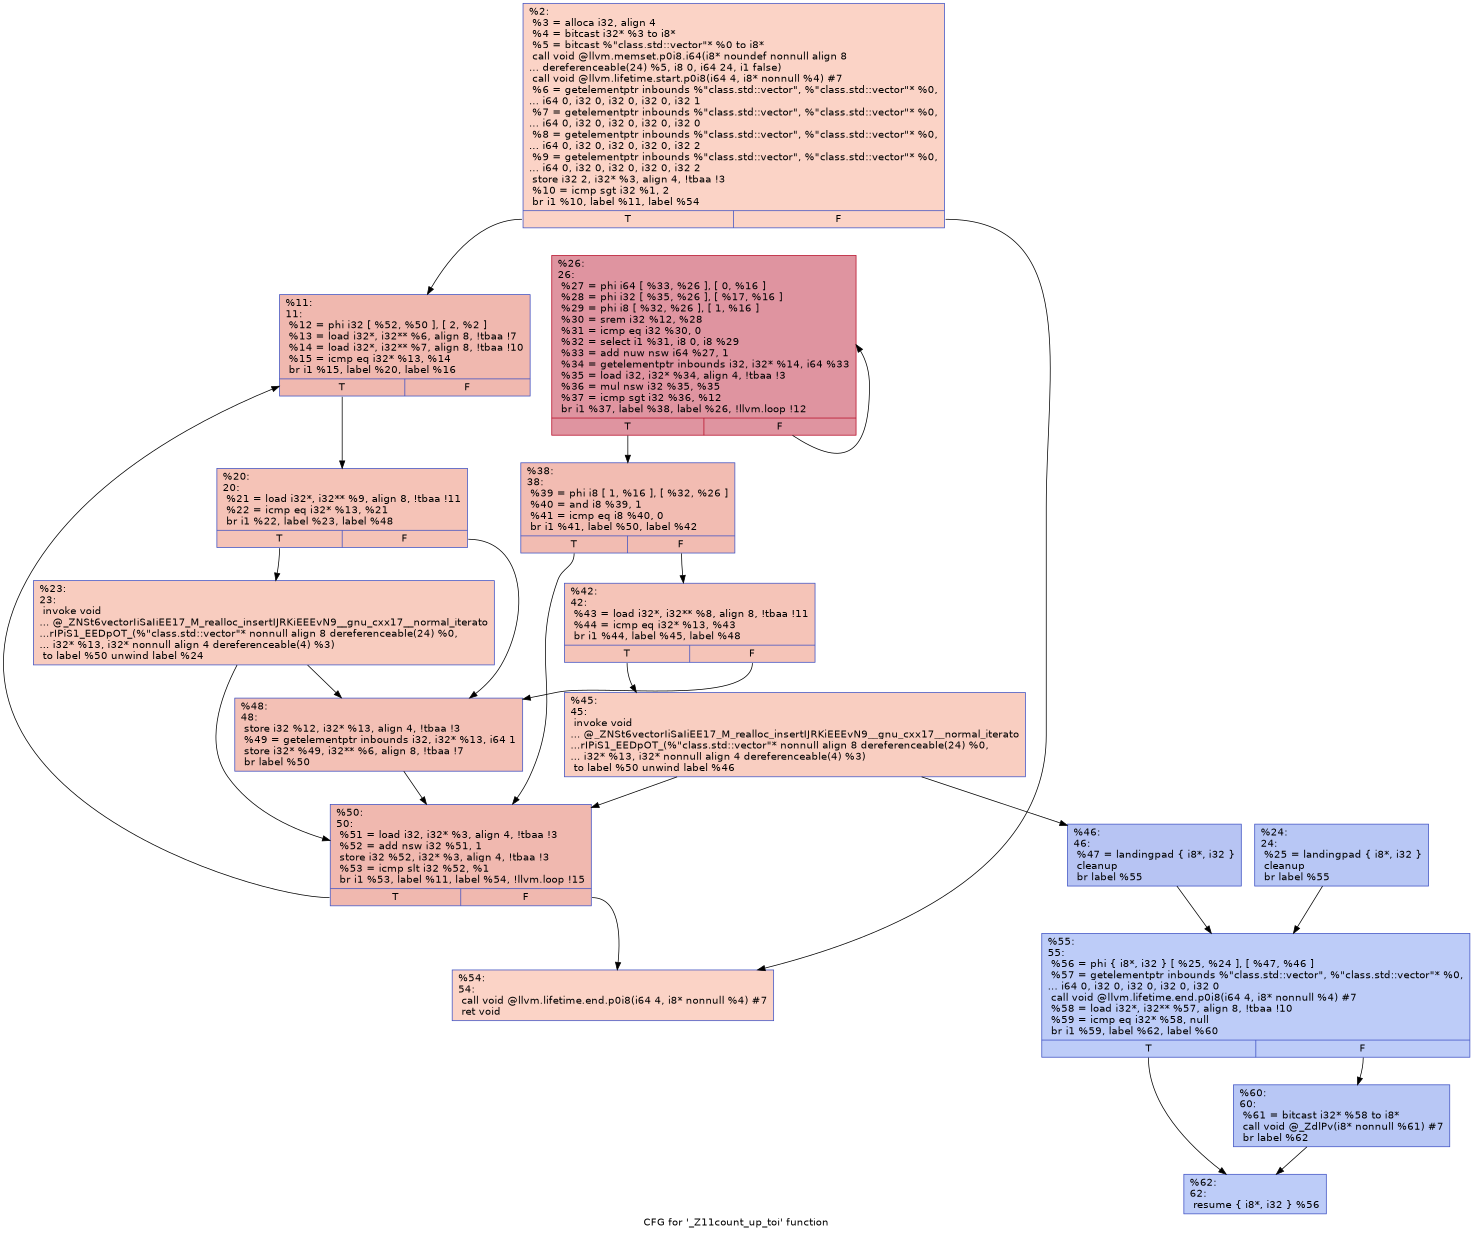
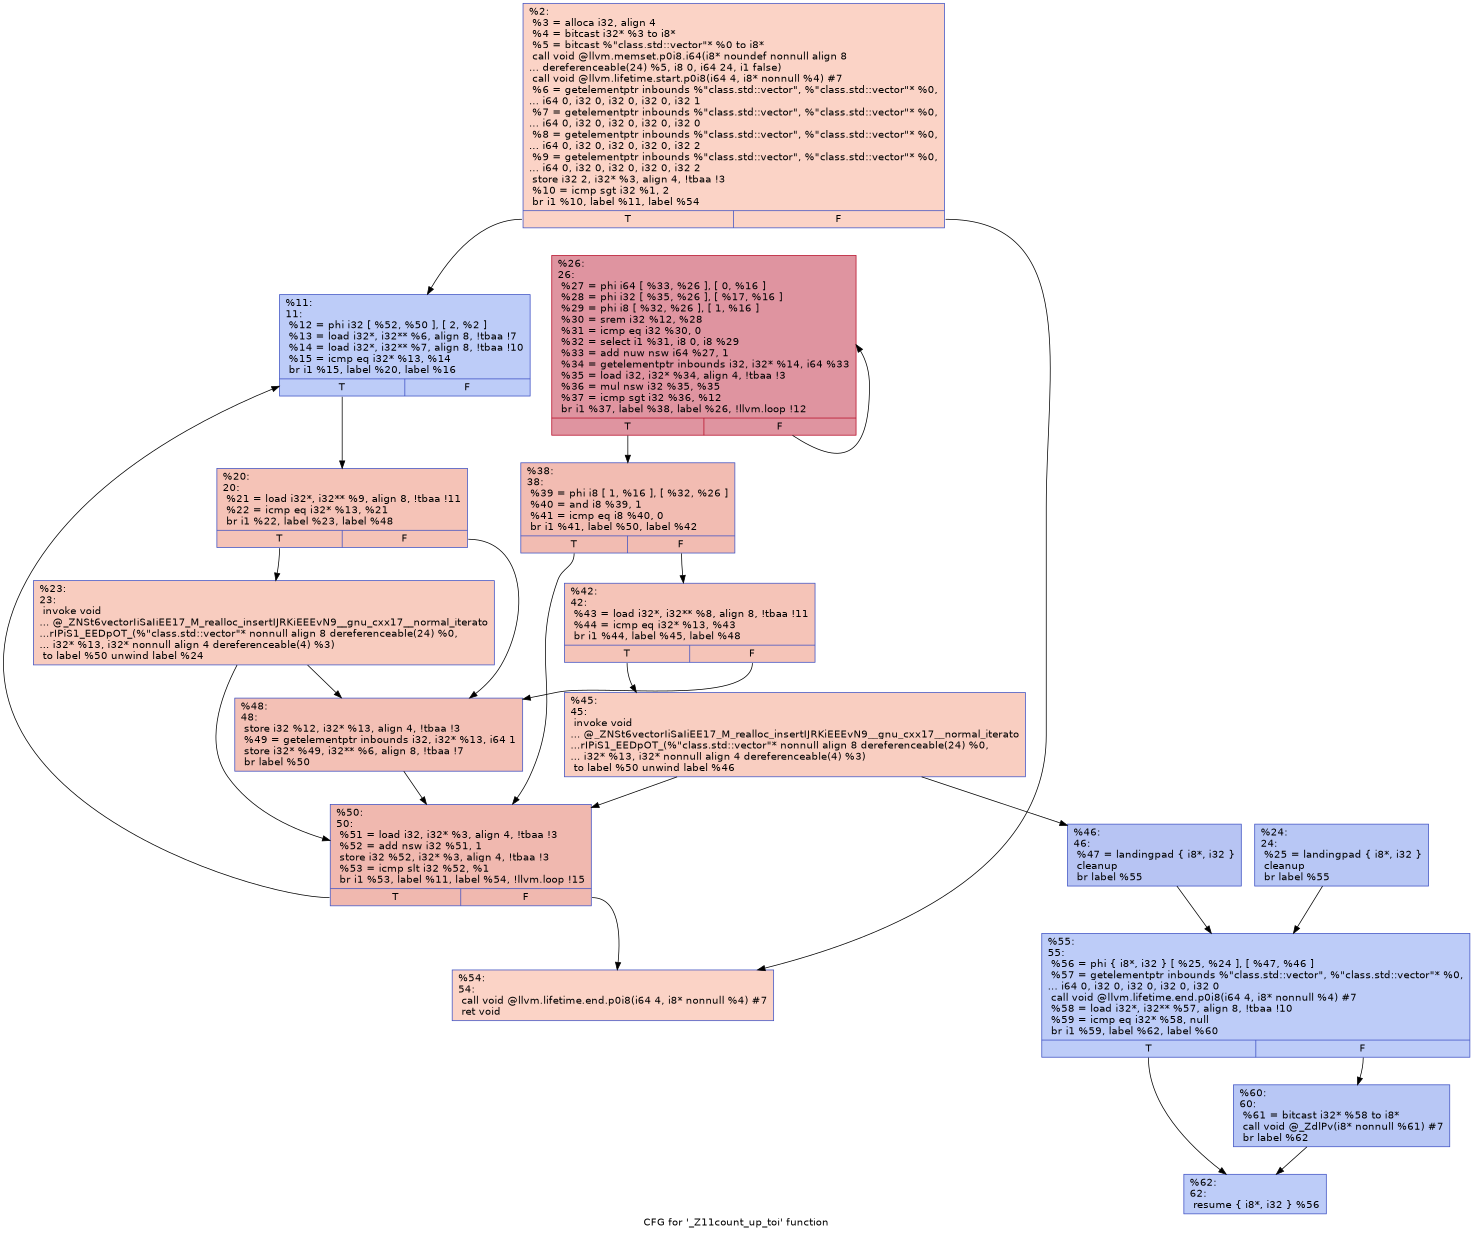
node "%11:": fillcolor #dc5d4a70 -> #6a8bef70
